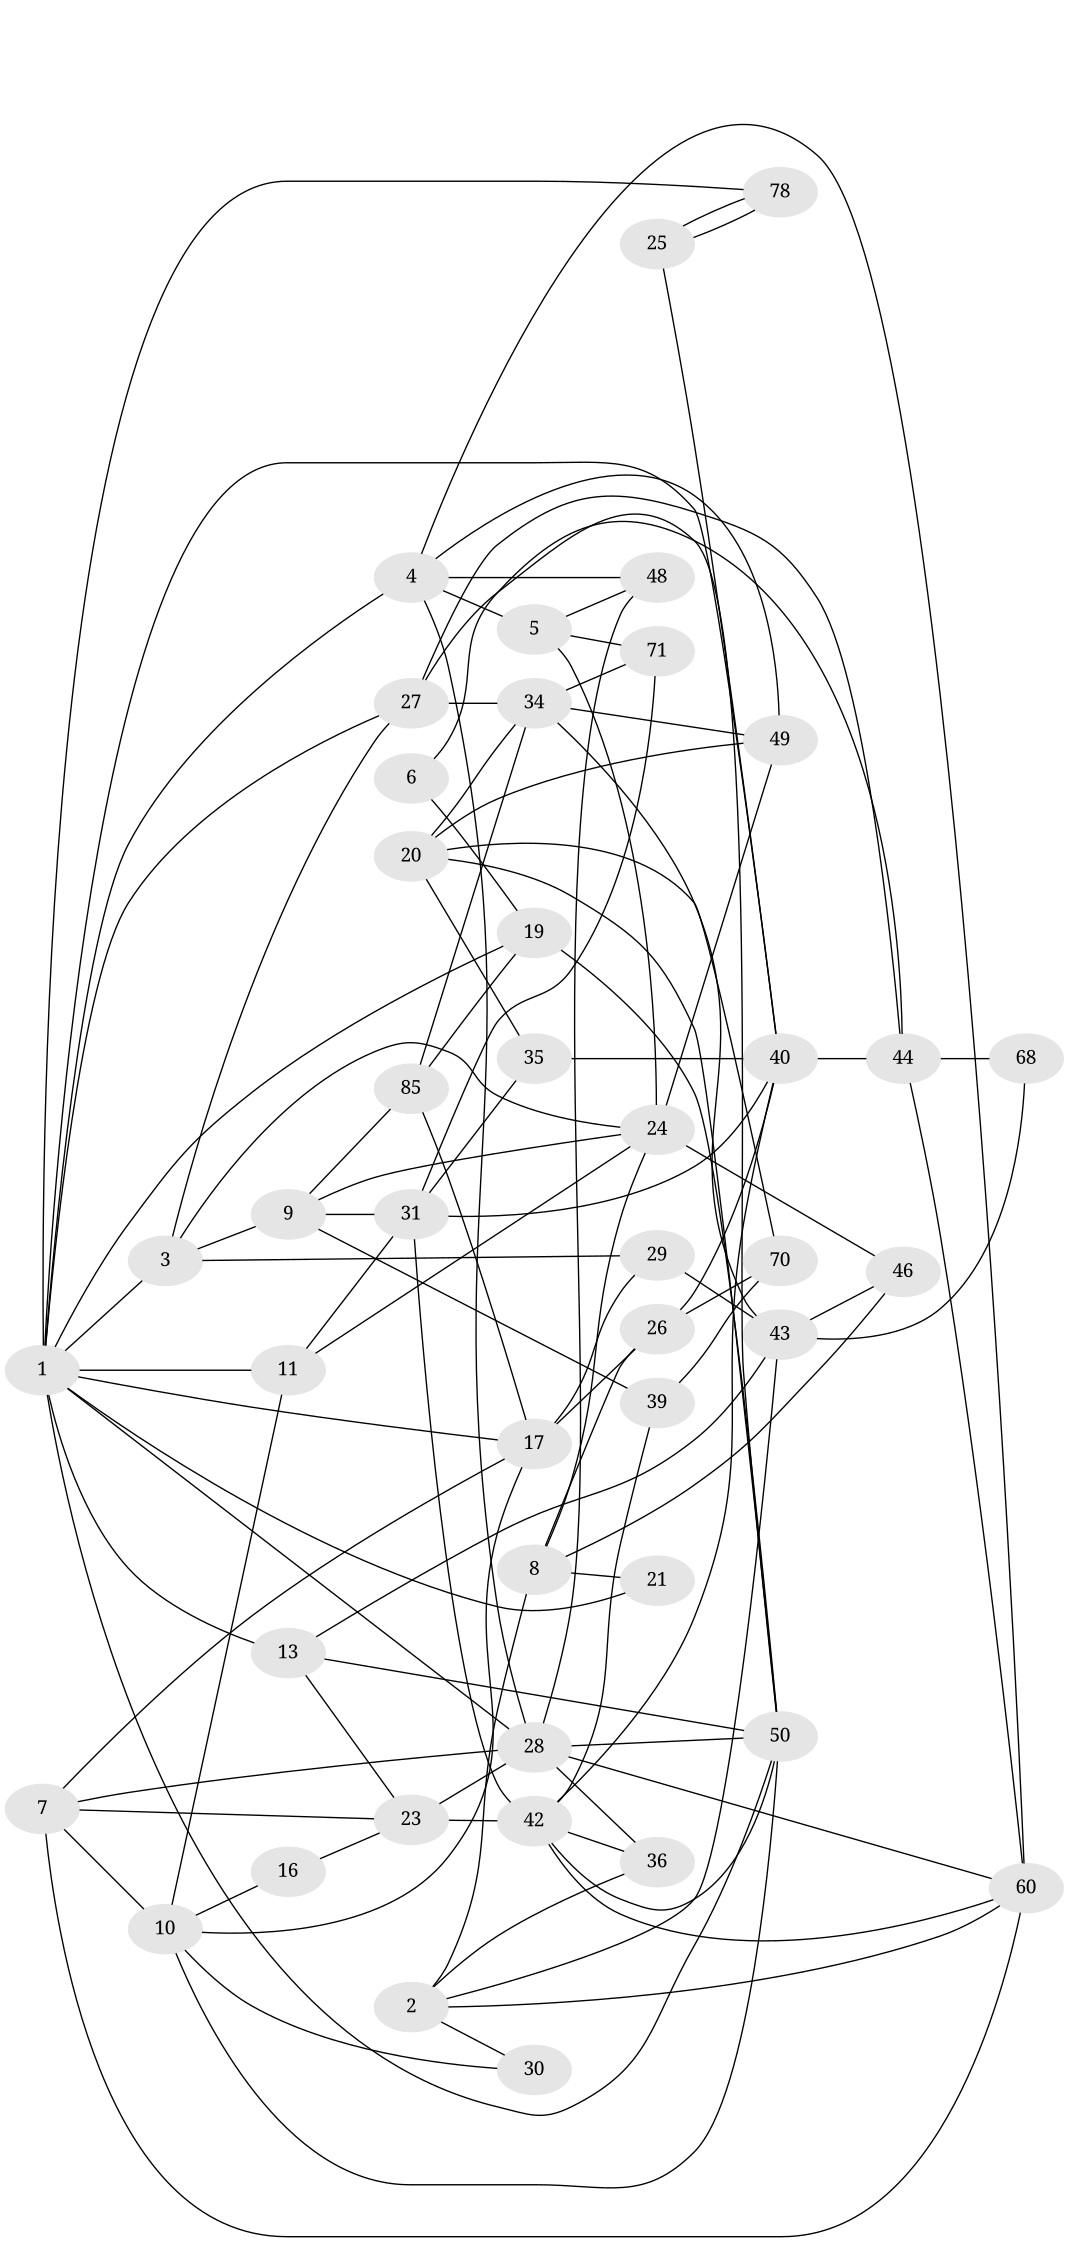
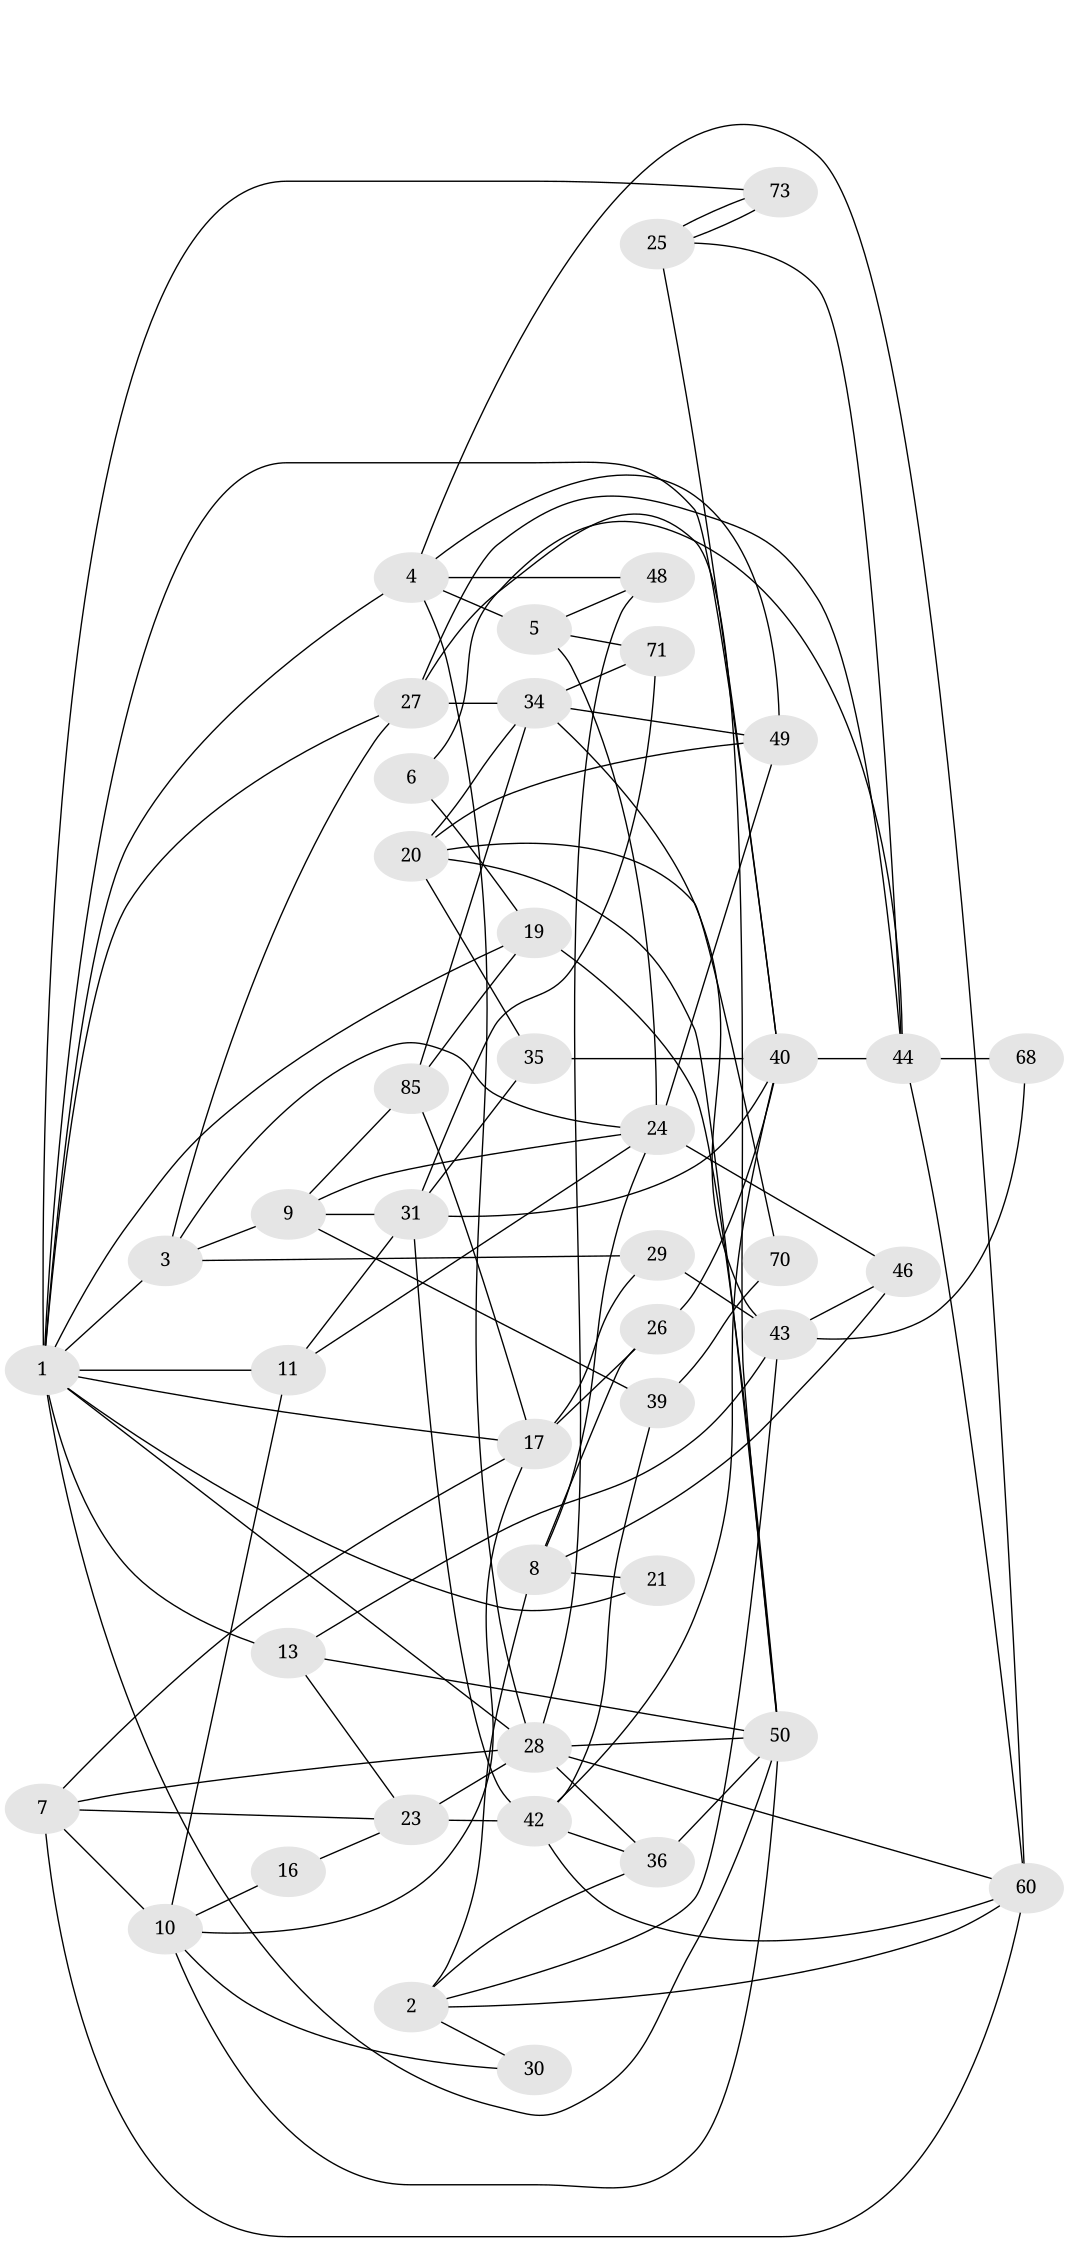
node "78": label "78" -> "73"
edge "25" -- "44": added
edge "70" -- "26": removed
edge "50" -- "42": now "50" -- "36"
